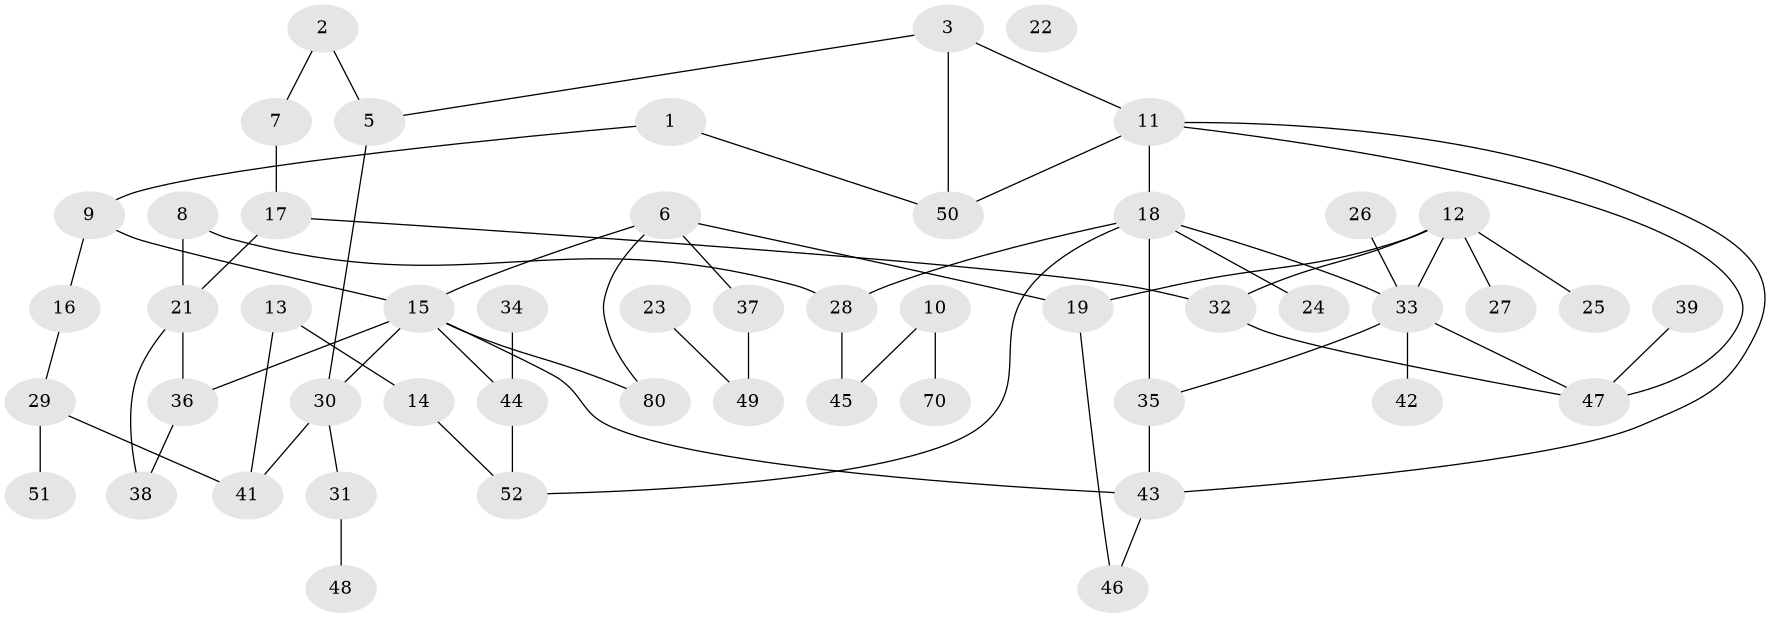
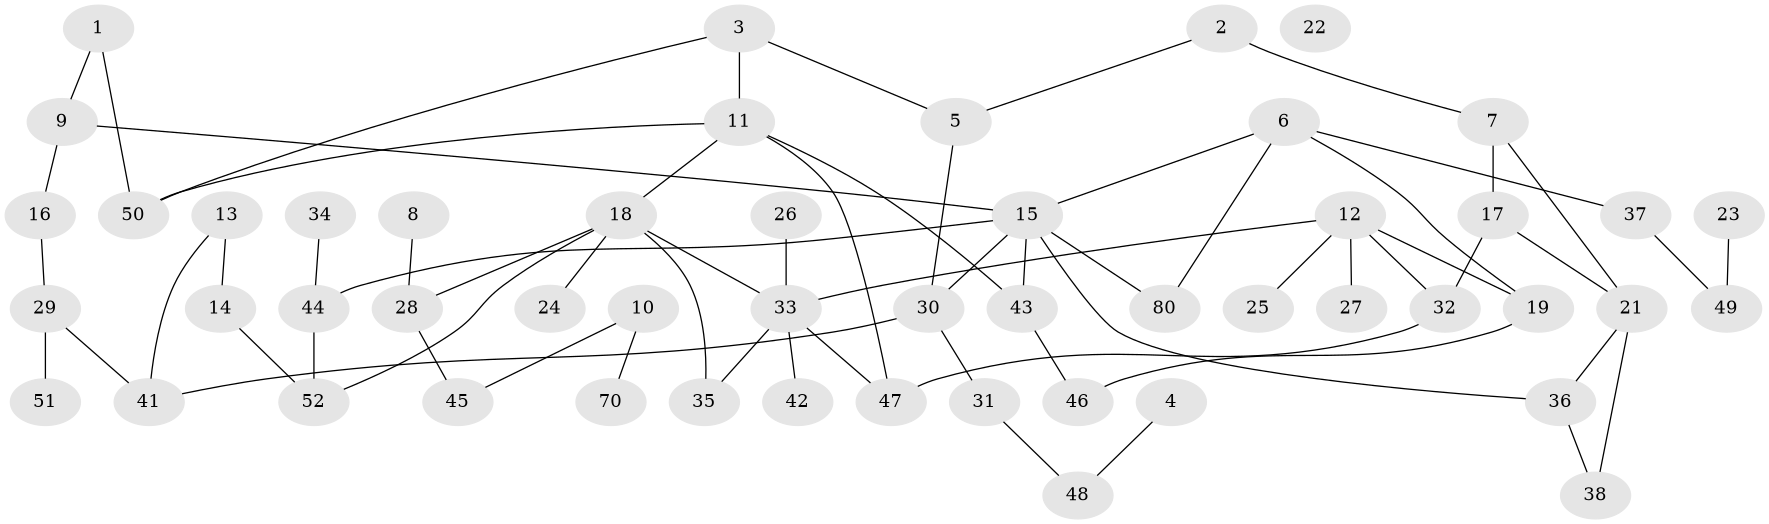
edge "8" -- "21": now "7" -- "21"
node "39": removed
node "4": added
edge "35" -- "43": removed
